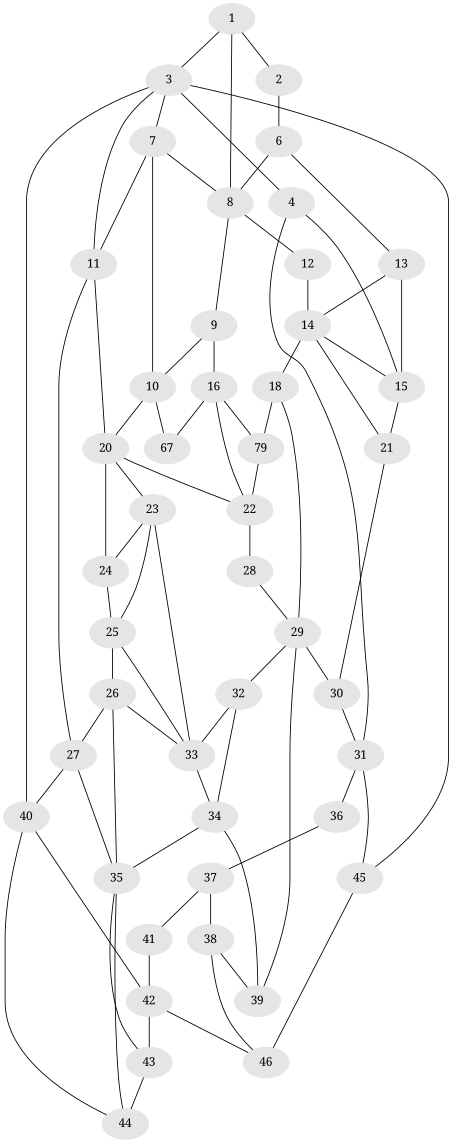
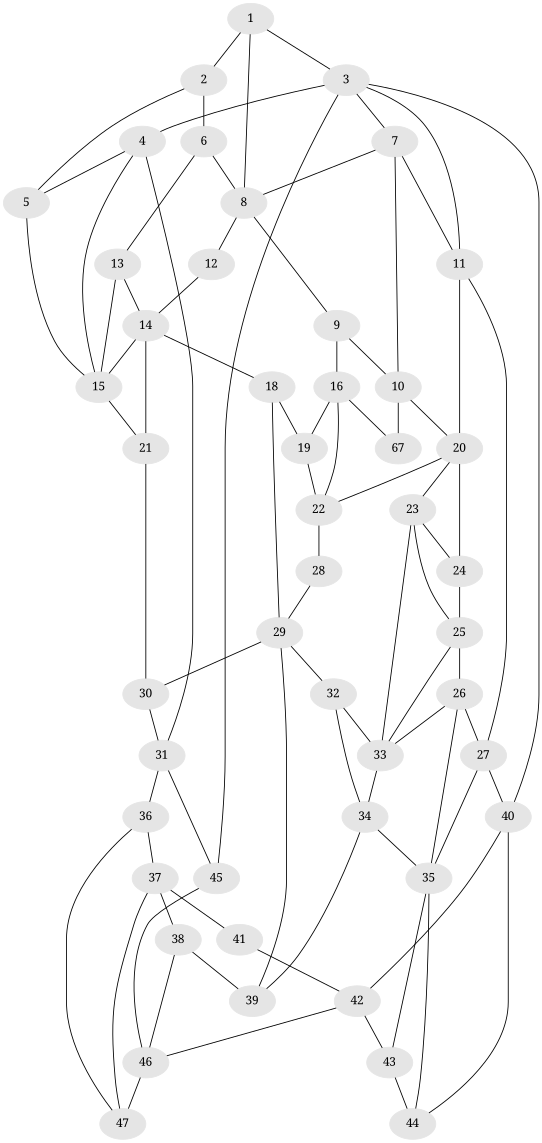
node "5": added
node "79": label "79" -> "19"
node "47": added
